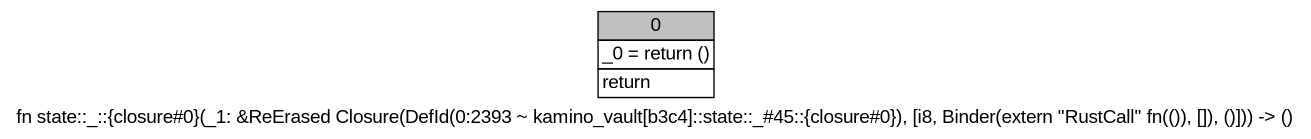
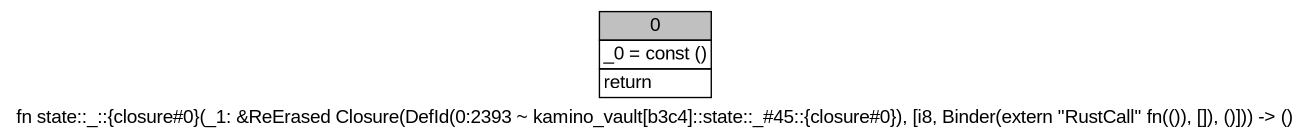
node "0": text "_0 = return ()" -> "_0 = const ()"
